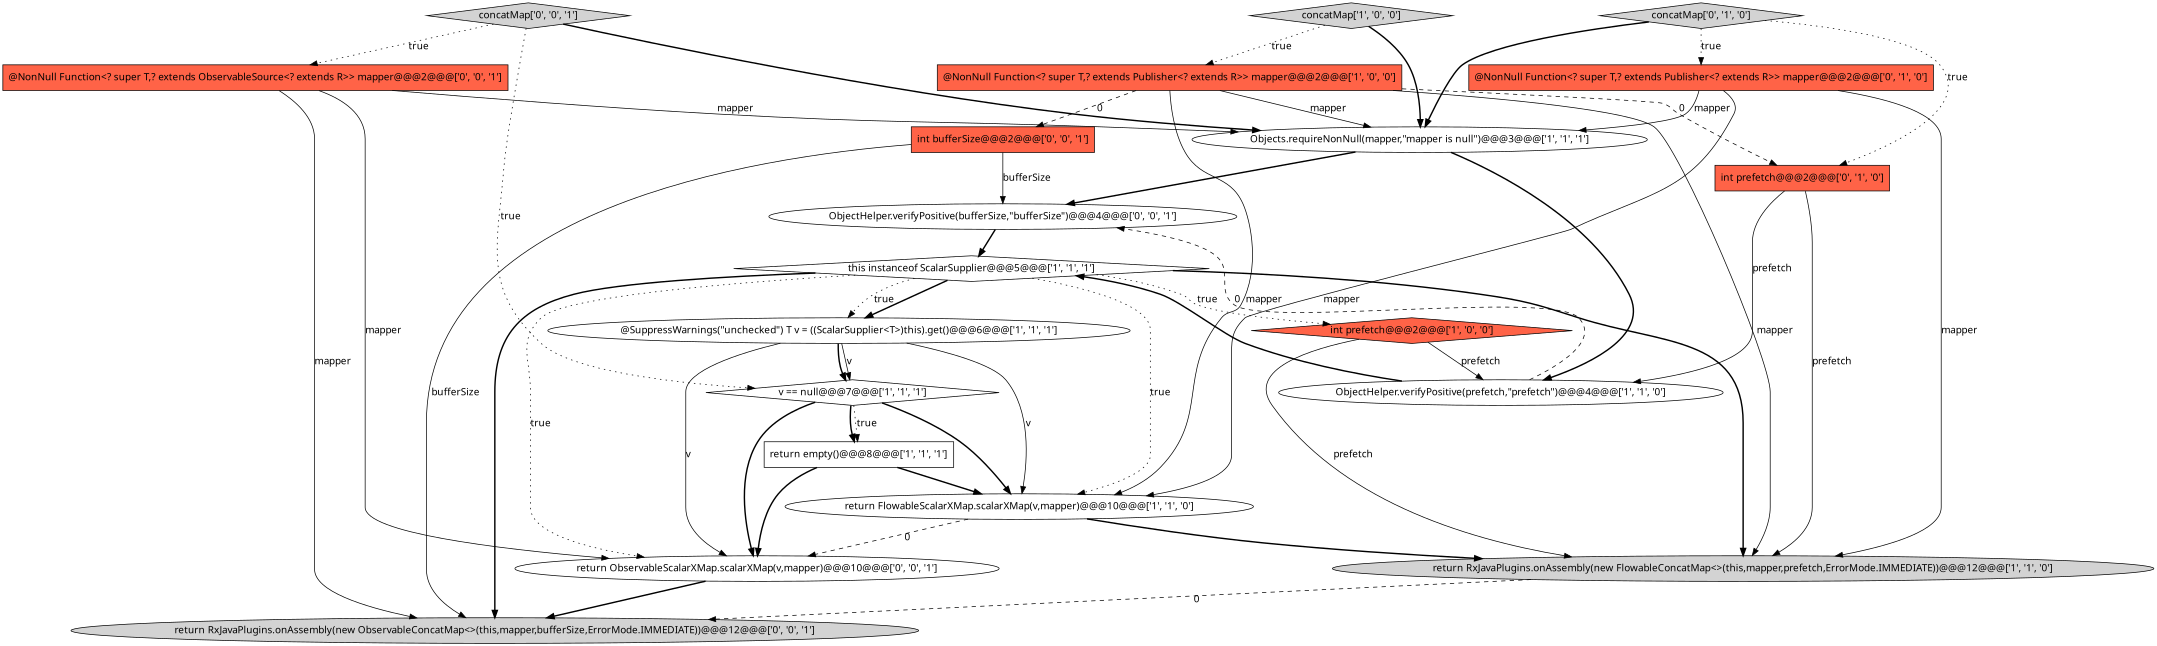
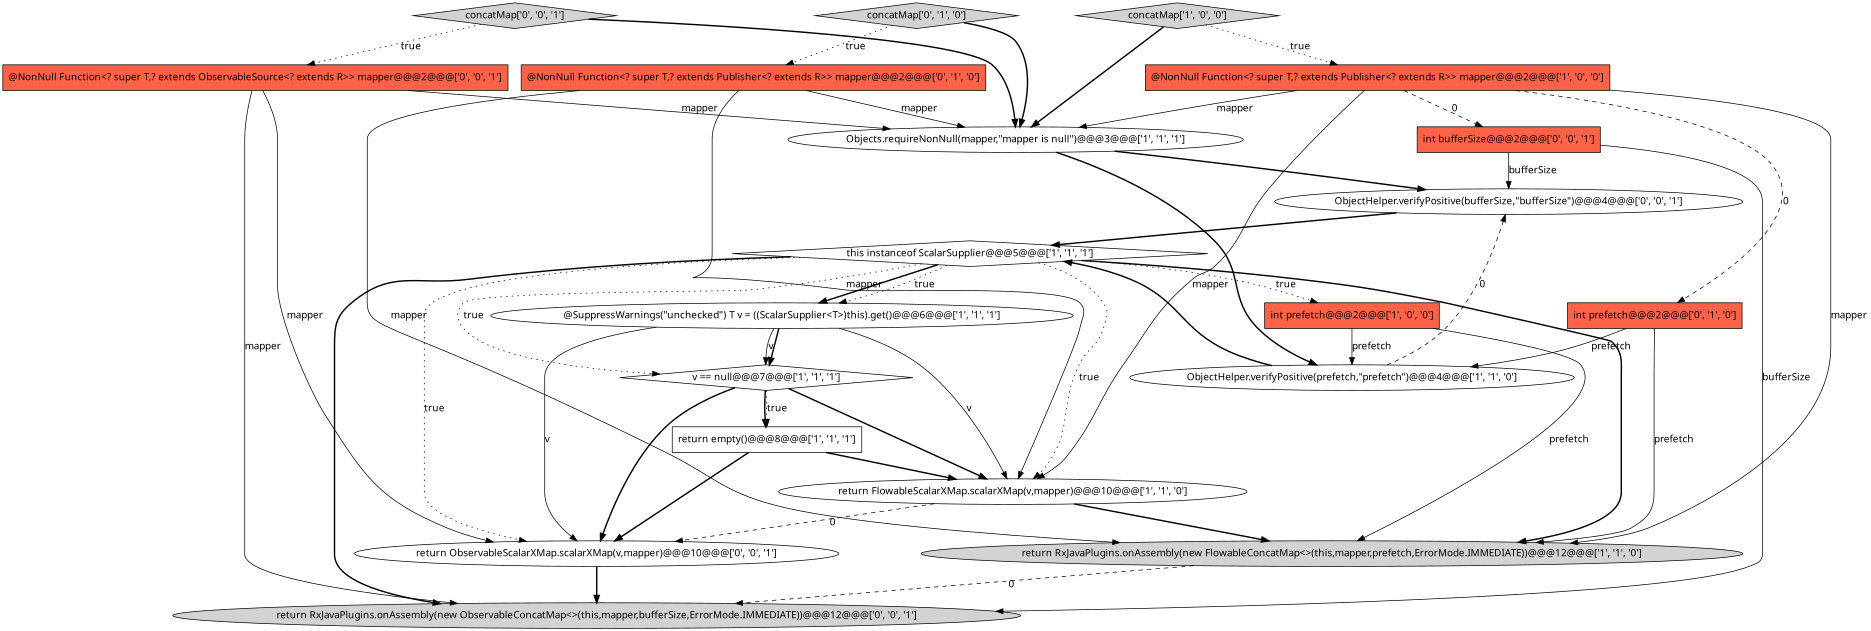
edge "concatMap['0', '1', '0']" -> "int prefetch@@@2@@@['0', '1', '0']": removed, label "true"
edge "concatMap['0', '0', '1']" -> "v == null@@@7@@@['1', '1', '1']": now "this instanceof ScalarSupplier@@@5@@@['1', '1', '1']" -> "v == null@@@7@@@['1', '1', '1']"
node "int prefetch@@@2@@@['1', '0', '0']": shape diamond -> box
